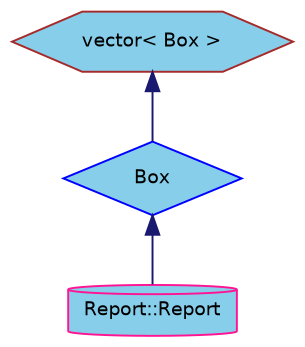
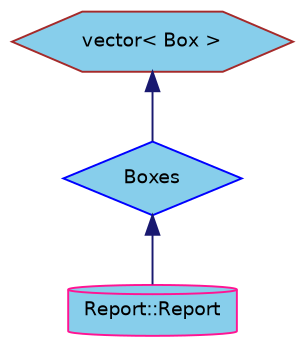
node "Box": label "Box" -> "Boxes"
